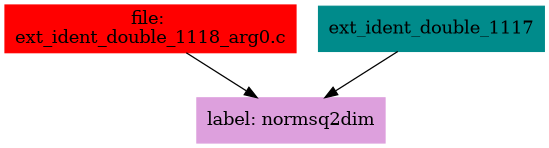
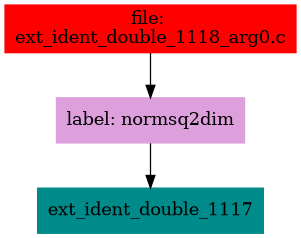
edge "ext_ident_double_1117" -> "label: normsq2dim": reversed
